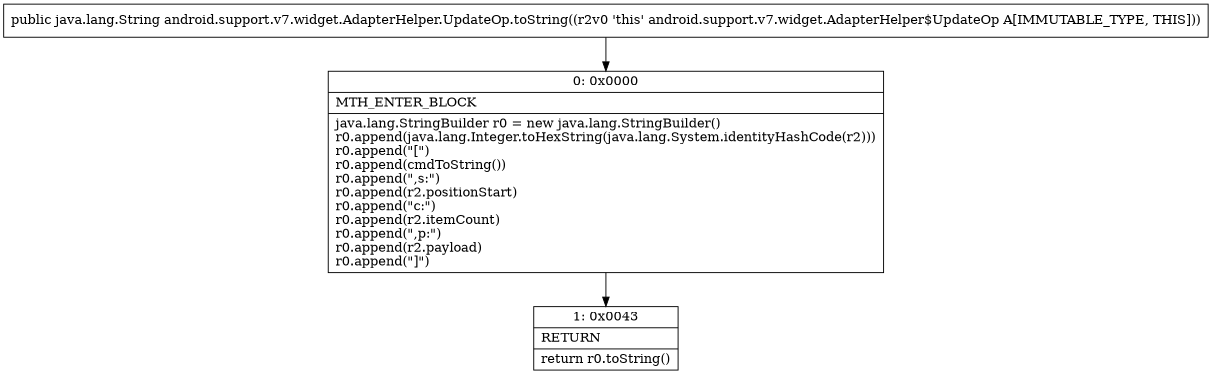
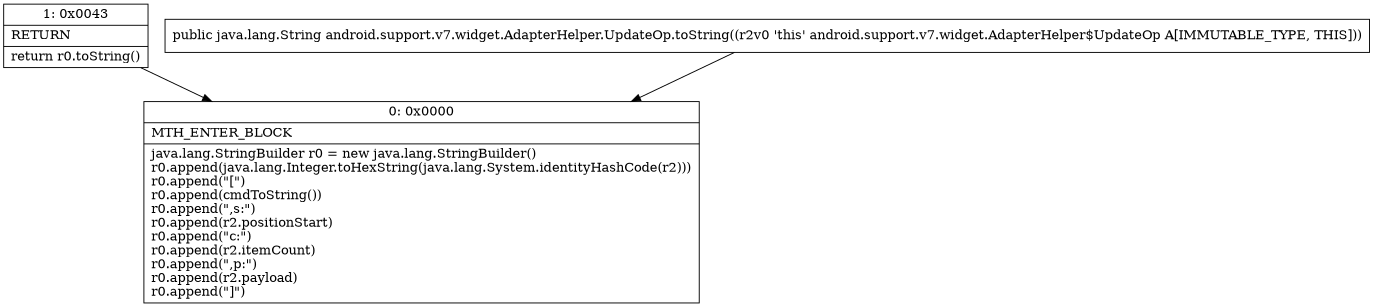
edge "0: 0x0000" -> "1: 0x0043": reversed
